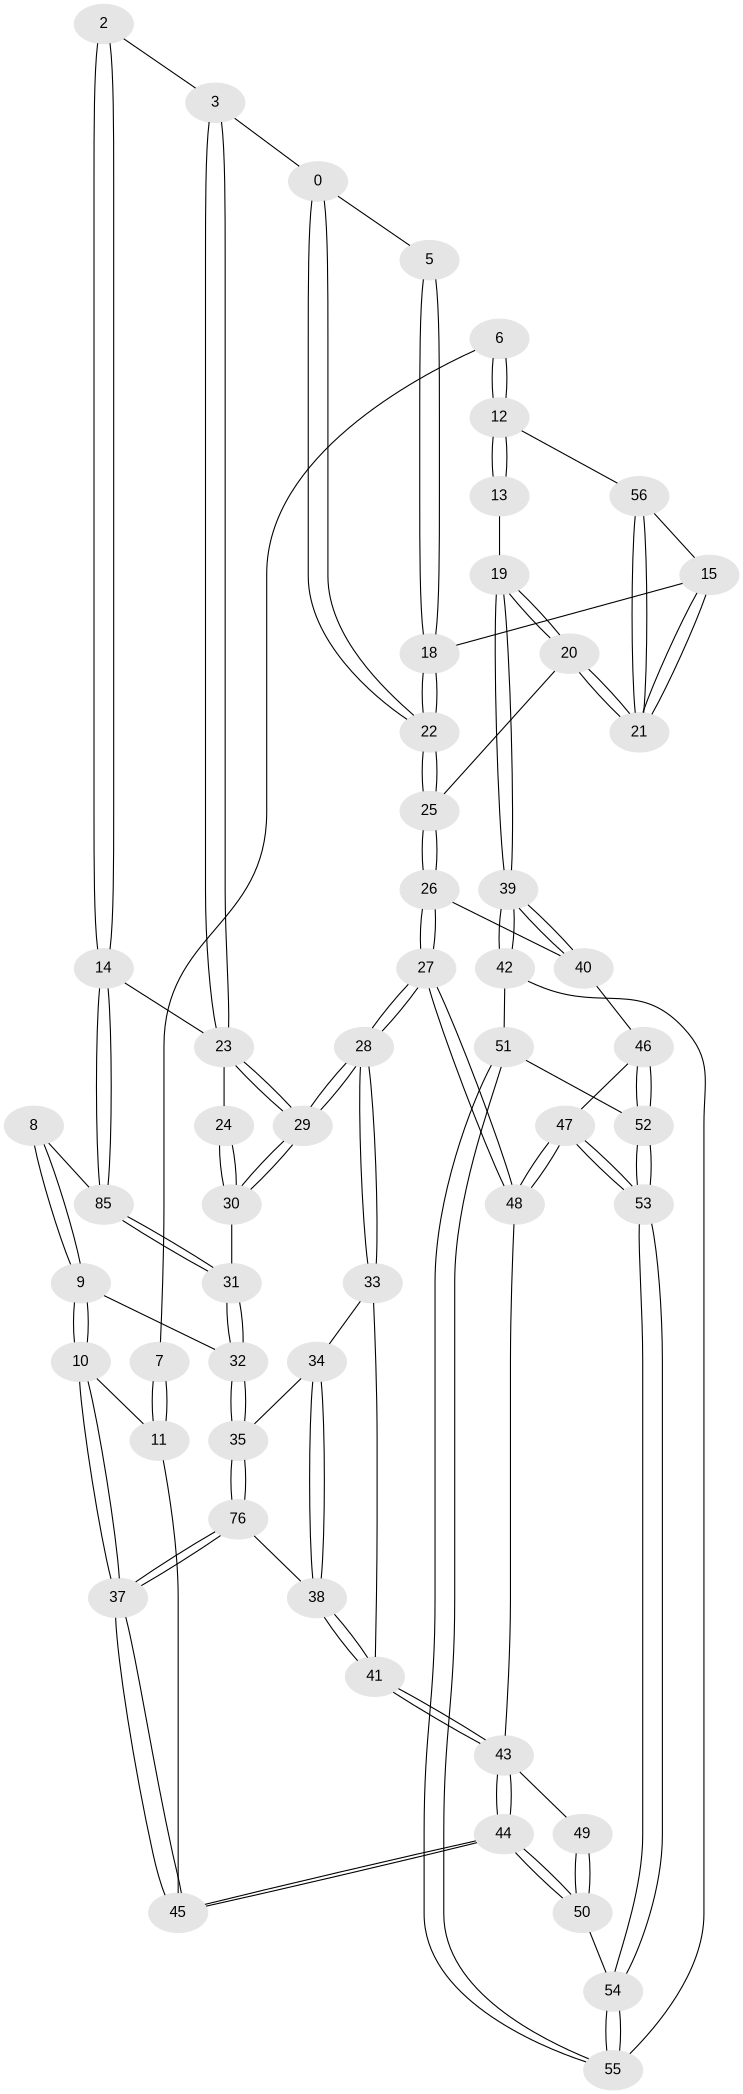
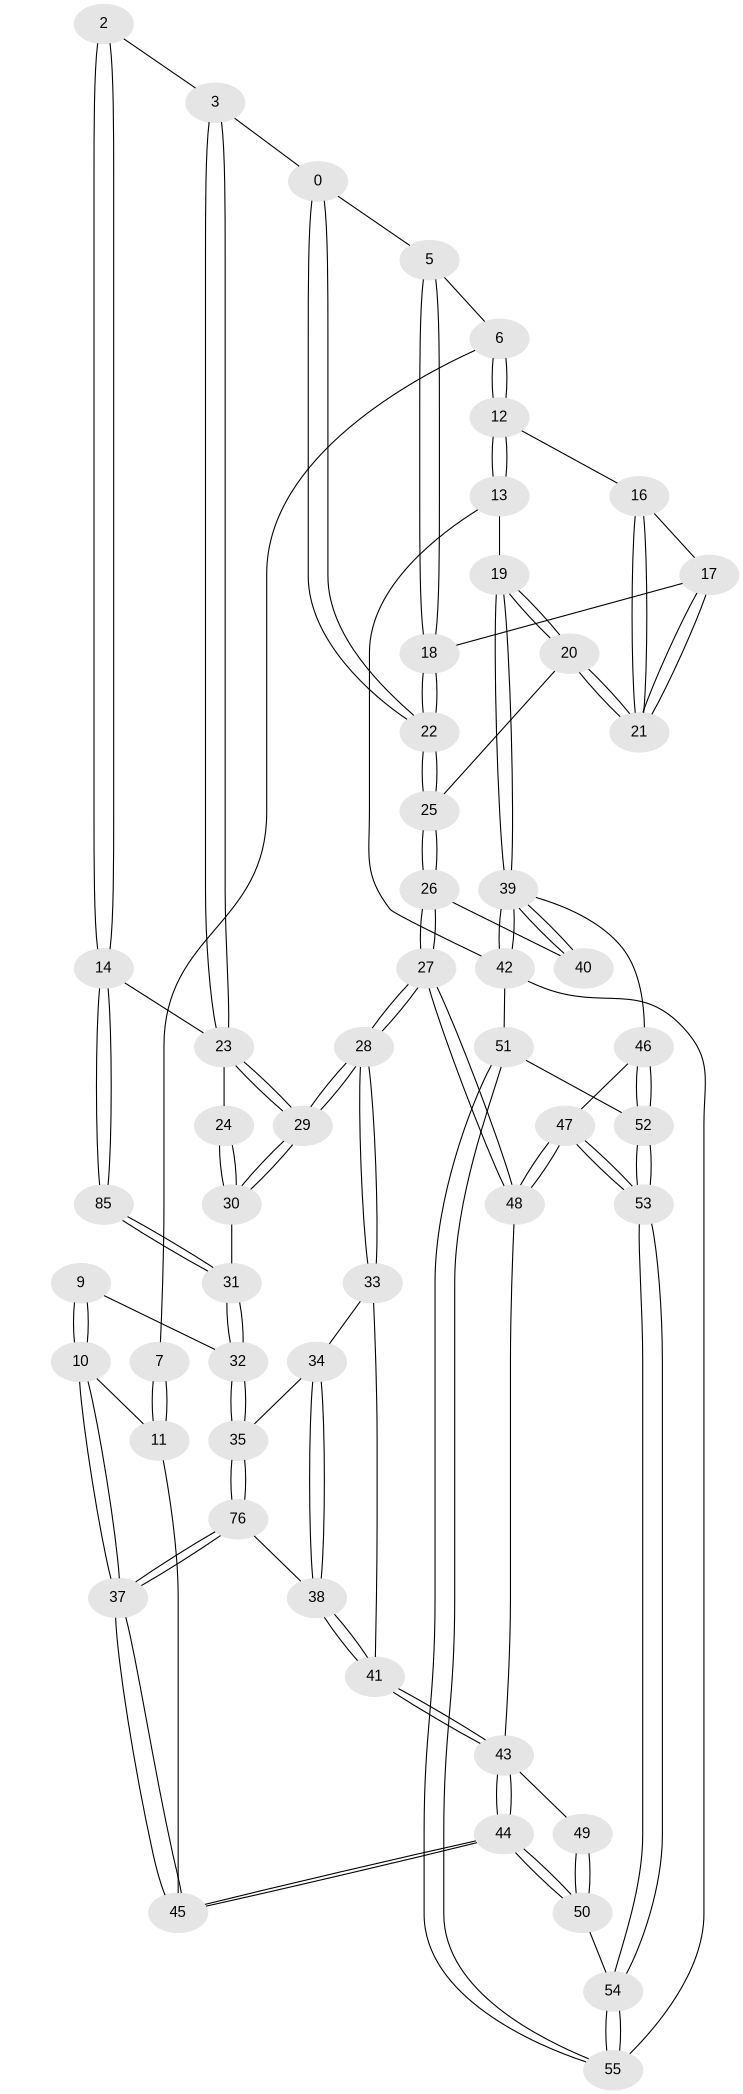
edge "5" -- "6": added
node "56": label "56" -> "16"
node "15": label "15" -> "17"
edge "13" -- "42": added
edge "40" -- "46": now "39" -- "46"
node "8": removed
